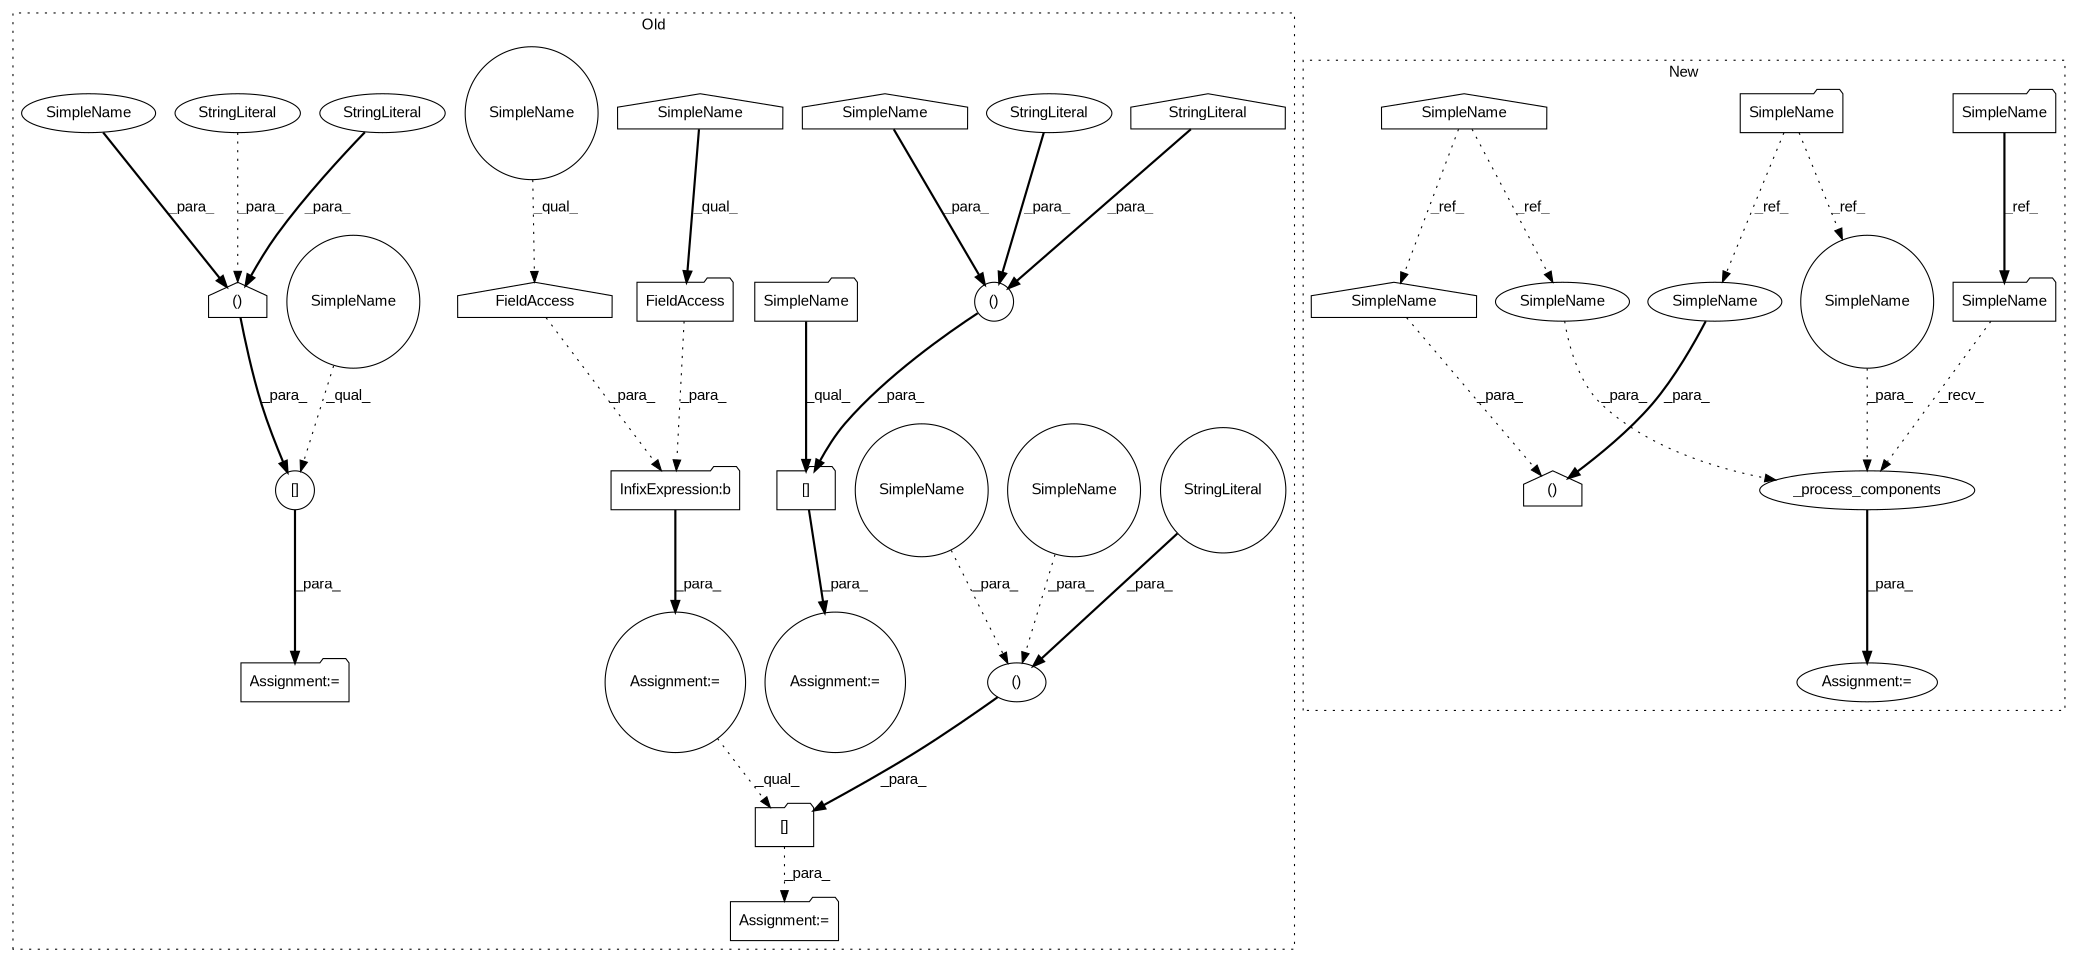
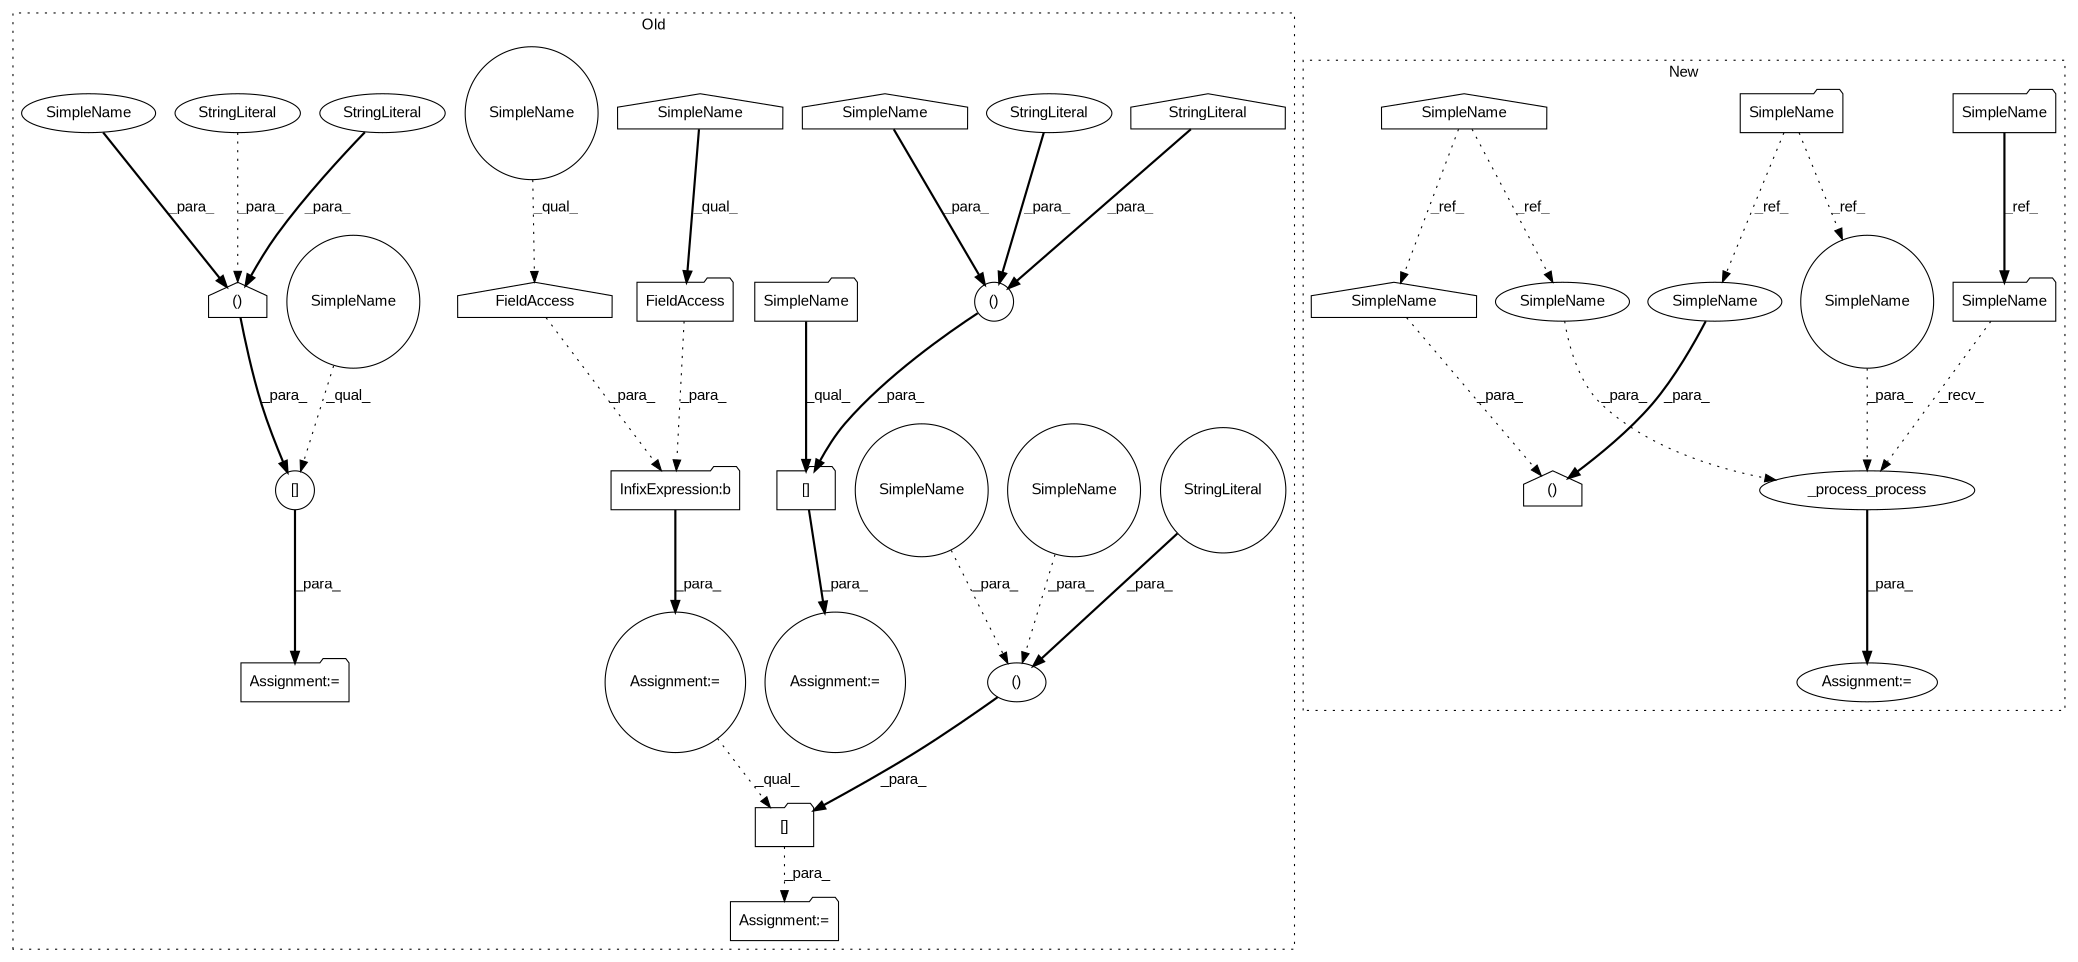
node "_process_components": label "_process_components" -> "_process_process"
